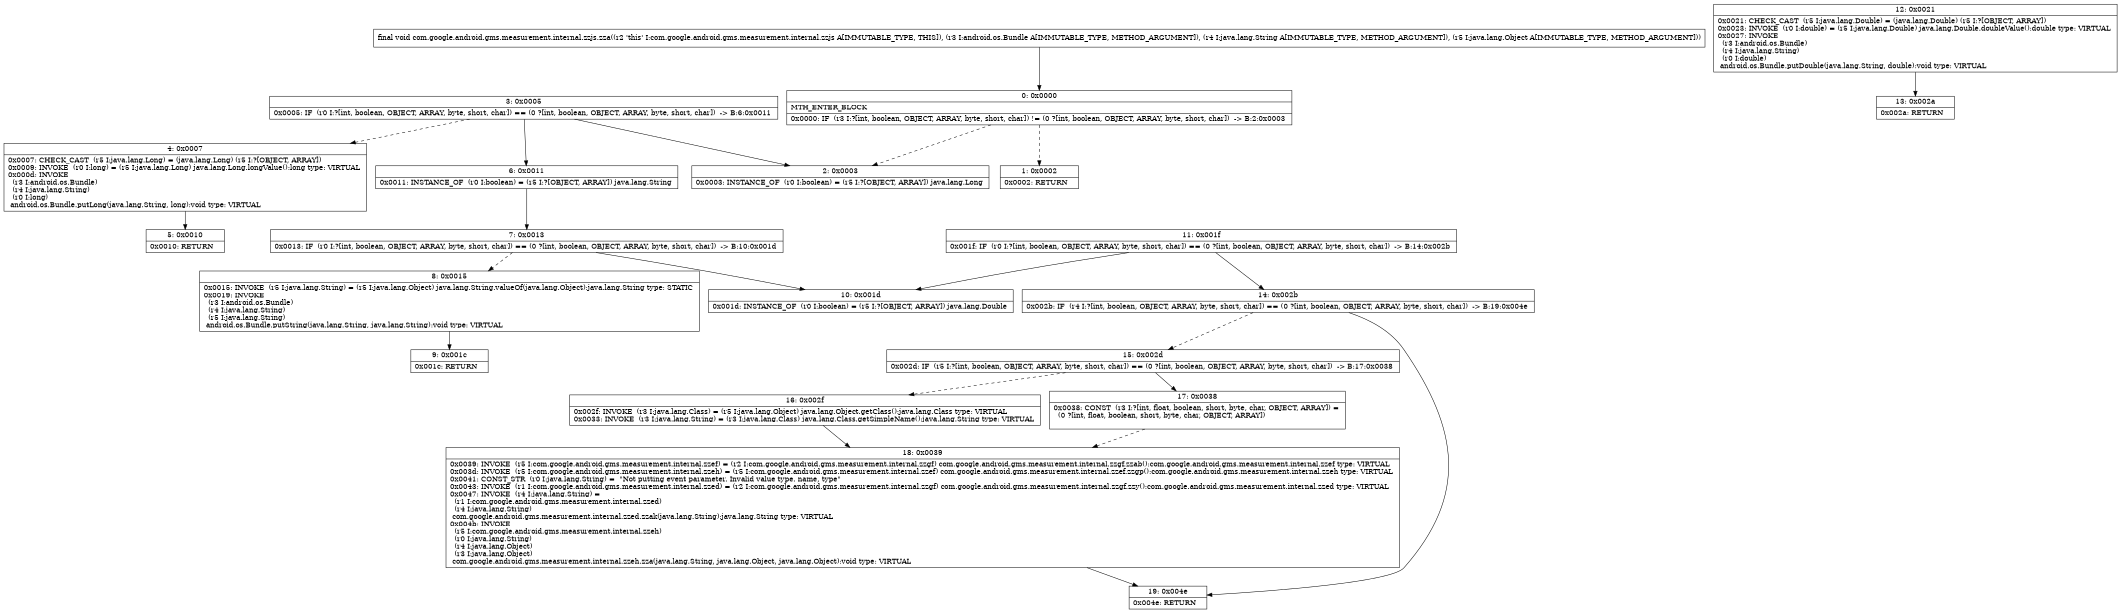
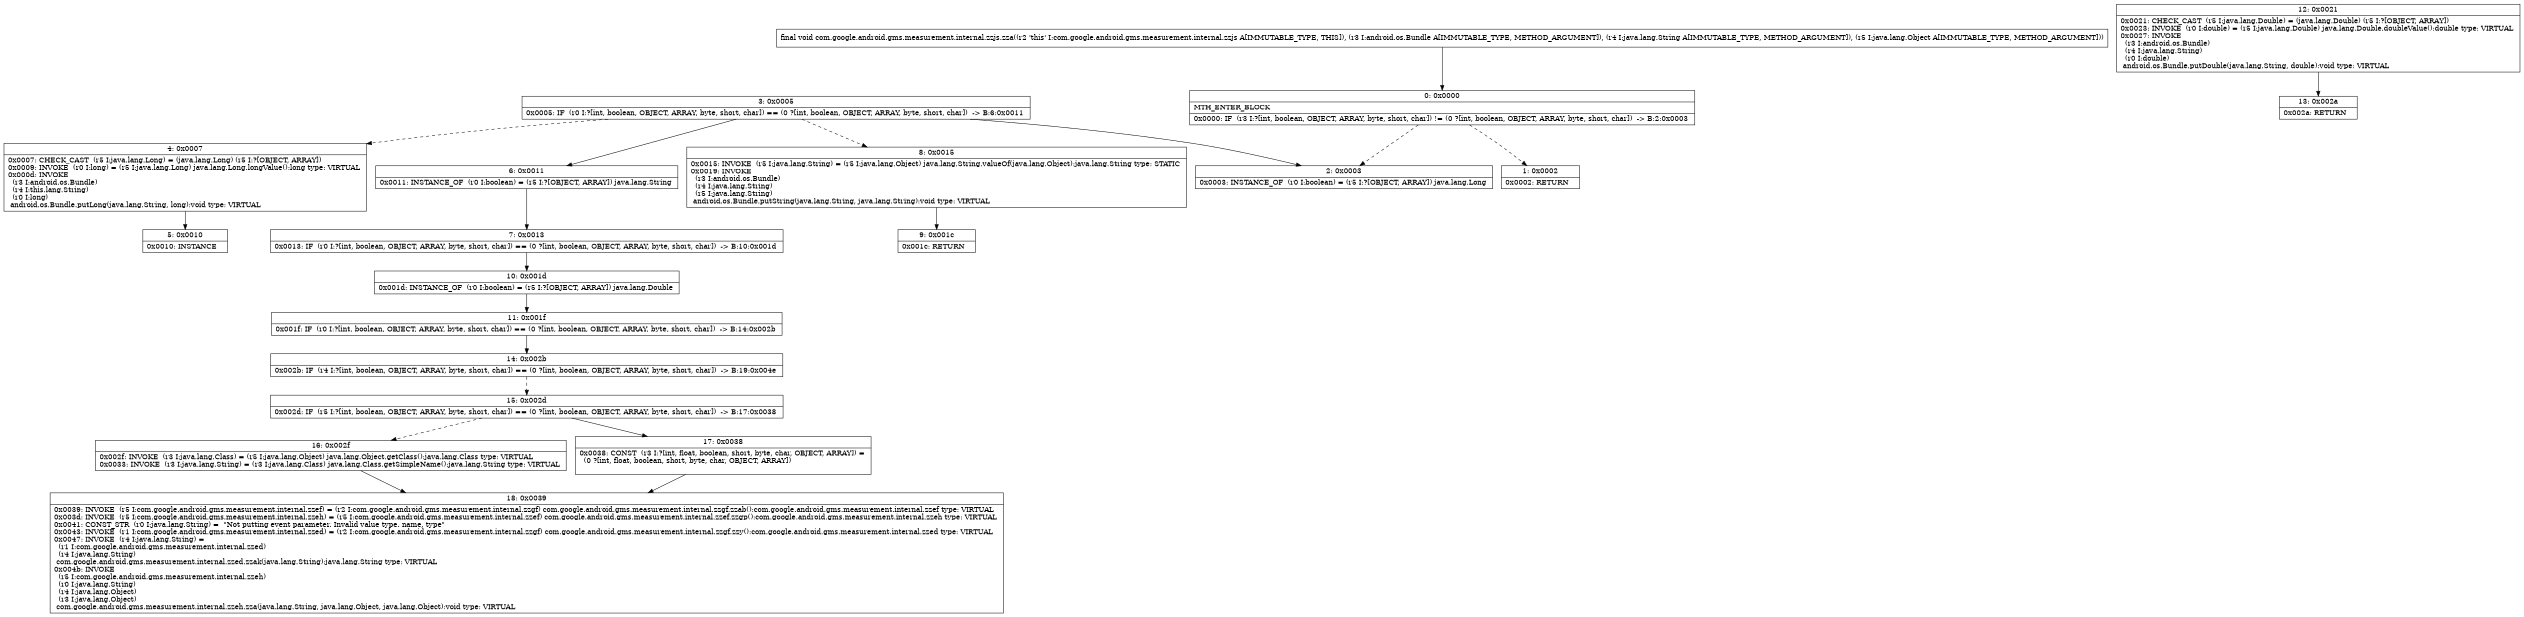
node "4: 0x0007": text "(r4 I:java.lang.String)" -> "(r4 I:this.lang.String)"
node "5: 0x0010": text "0x0010: RETURN" -> "0x0010: INSTANCE"
edge "7: 0x0013" -> "8: 0x0015": now "3: 0x0005" -> "8: 0x0015"
edge "11: 0x001f" -> "10: 0x001d": reversed
edge "17: 0x0038" -> "18: 0x0039": style dashed -> solid
node "19: 0x004e": removed
